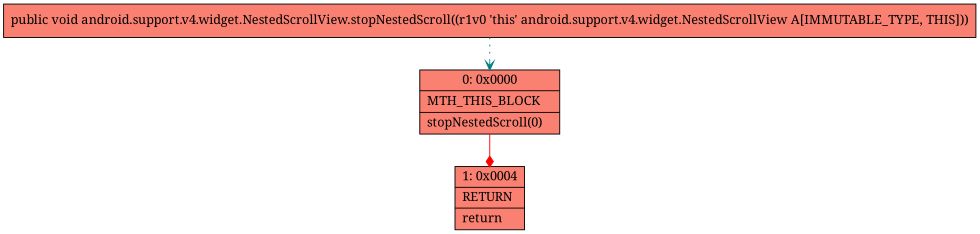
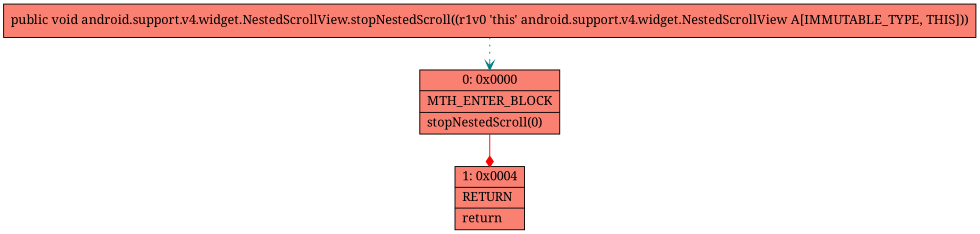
node "0: 0x0000": text "MTH_THIS_BLOCK" -> "MTH_ENTER_BLOCK"
